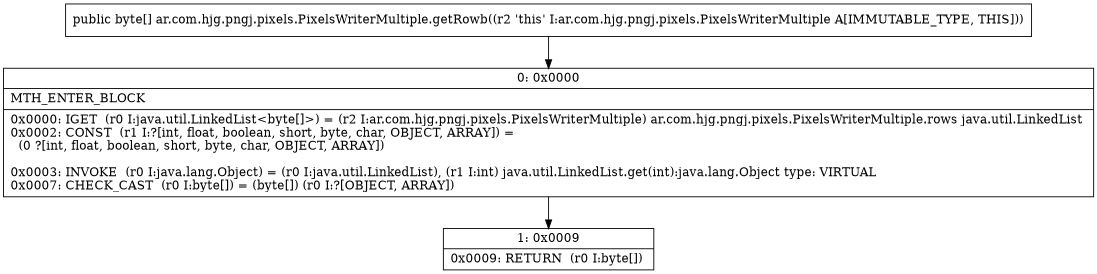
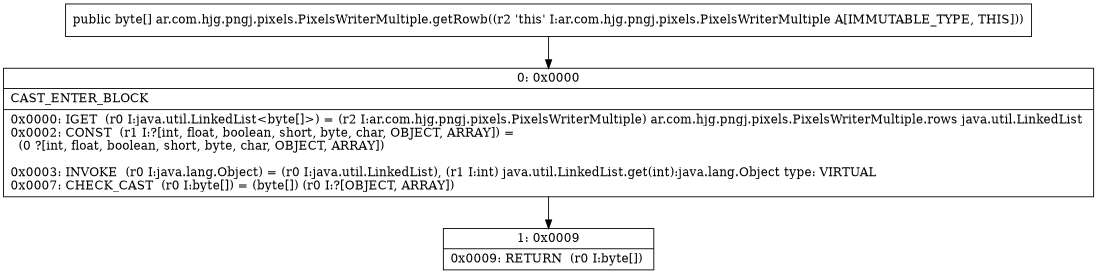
node "0: 0x0000": text "MTH_ENTER_BLOCK" -> "CAST_ENTER_BLOCK"
